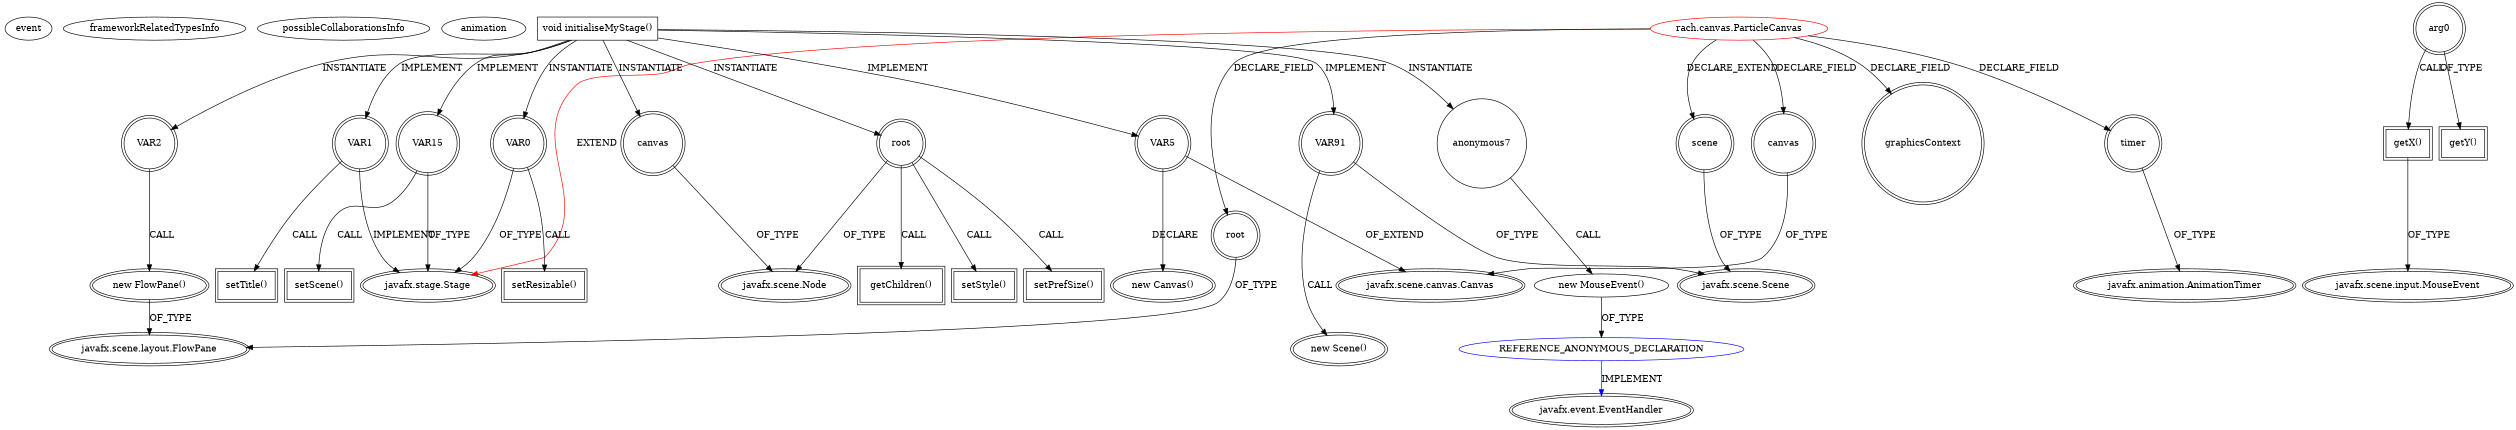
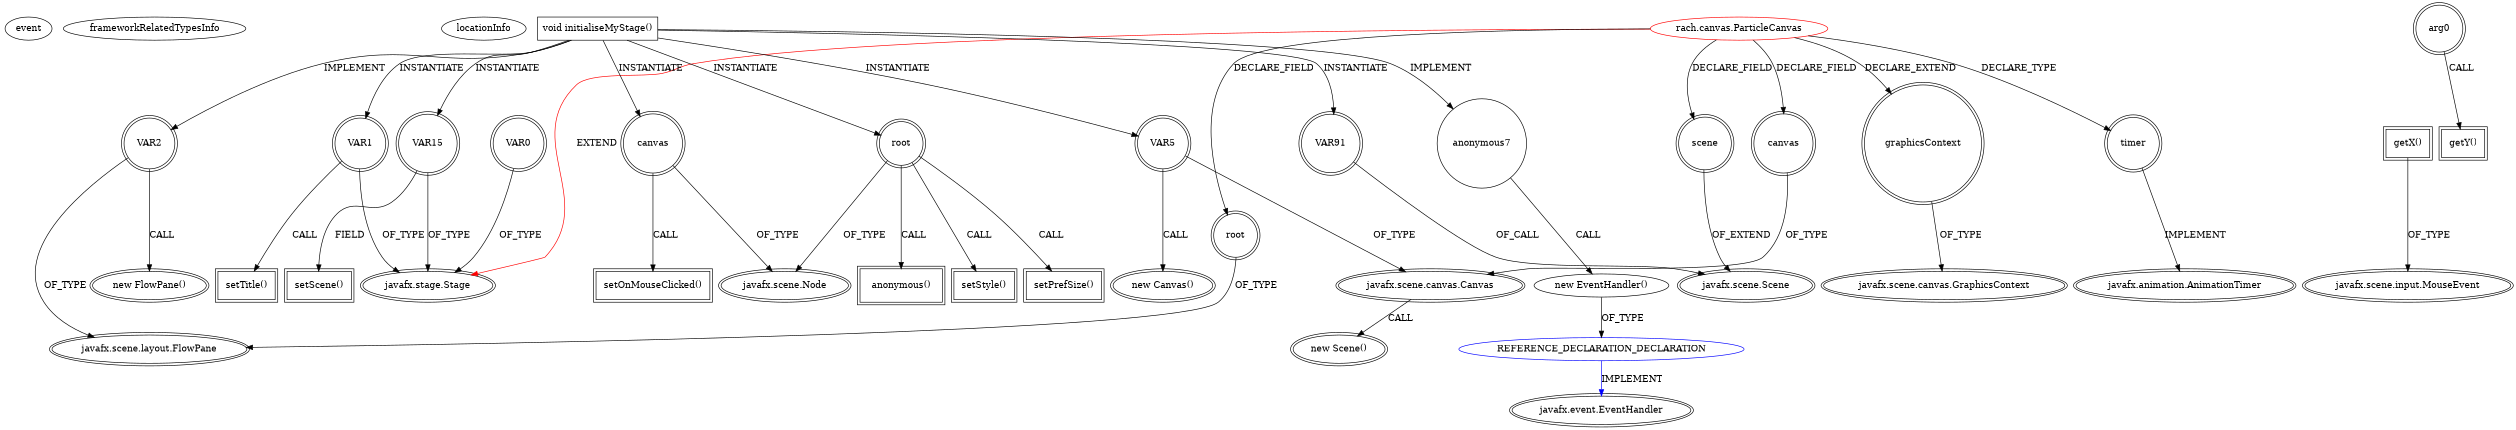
node "possibleCollaborationsInfo": removed
node "animation": label "animation" -> "locationInfo"
edge "void initialiseMyStage()" -> "VAR2": label "INSTANTIATE" -> "IMPLEMENT"
edge "void initialiseMyStage()" -> "VAR1": label "IMPLEMENT" -> "INSTANTIATE"
edge "void initialiseMyStage()" -> "VAR15": label "IMPLEMENT" -> "INSTANTIATE"
edge "void initialiseMyStage()" -> "VAR5": label "IMPLEMENT" -> "INSTANTIATE"
edge "void initialiseMyStage()" -> "VAR91": label "IMPLEMENT" -> "INSTANTIATE"
edge "void initialiseMyStage()" -> "anonymous7": label "INSTANTIATE" -> "IMPLEMENT"
edge "rach.canvas.ParticleCanvas" -> "scene": label "DECLARE_EXTEND" -> "DECLARE_FIELD"
edge "rach.canvas.ParticleCanvas" -> "graphicsContext": label "DECLARE_FIELD" -> "DECLARE_EXTEND"
edge "rach.canvas.ParticleCanvas" -> "timer": label "DECLARE_FIELD" -> "DECLARE_TYPE"
edge "arg0" -> "getY()": label "OF_TYPE" -> "CALL"
edge "void initialiseMyStage()" -> "VAR0": removed, label "INSTANTIATE"
edge "arg0" -> "getX()": removed, label "CALL"
edge "VAR15" -> "setScene()": label "CALL" -> "FIELD"
edge "VAR1" -> "javafx.stage.Stage": label "IMPLEMENT" -> "OF_TYPE"
edge "VAR5" -> "new Canvas()": label "DECLARE" -> "CALL"
edge "VAR5" -> "javafx.scene.canvas.Canvas": label "OF_EXTEND" -> "OF_TYPE"
edge "VAR91" -> "javafx.scene.Scene": label "OF_TYPE" -> "OF_CALL"
edge "scene" -> "javafx.scene.Scene": label "OF_TYPE" -> "OF_EXTEND"
edge "timer" -> "javafx.animation.AnimationTimer": label "OF_TYPE" -> "IMPLEMENT"
edge "VAR91" -> "new Scene()": now "javafx.scene.canvas.Canvas" -> "new Scene()"
node "setResizable()": removed
node "setOnMouseClicked()": added
node "getChildren()": label "getChildren()" -> "anonymous()"
node "new MouseEvent()": label "new MouseEvent()" -> "new EventHandler()"
node "javafx.scene.canvas.GraphicsContext": added
edge "new FlowPane()" -> "javafx.scene.layout.FlowPane": now "VAR2" -> "javafx.scene.layout.FlowPane"
node "REFERENCE_ANONYMOUS_DECLARATION": label "REFERENCE_ANONYMOUS_DECLARATION" -> "REFERENCE_DECLARATION_DECLARATION"
